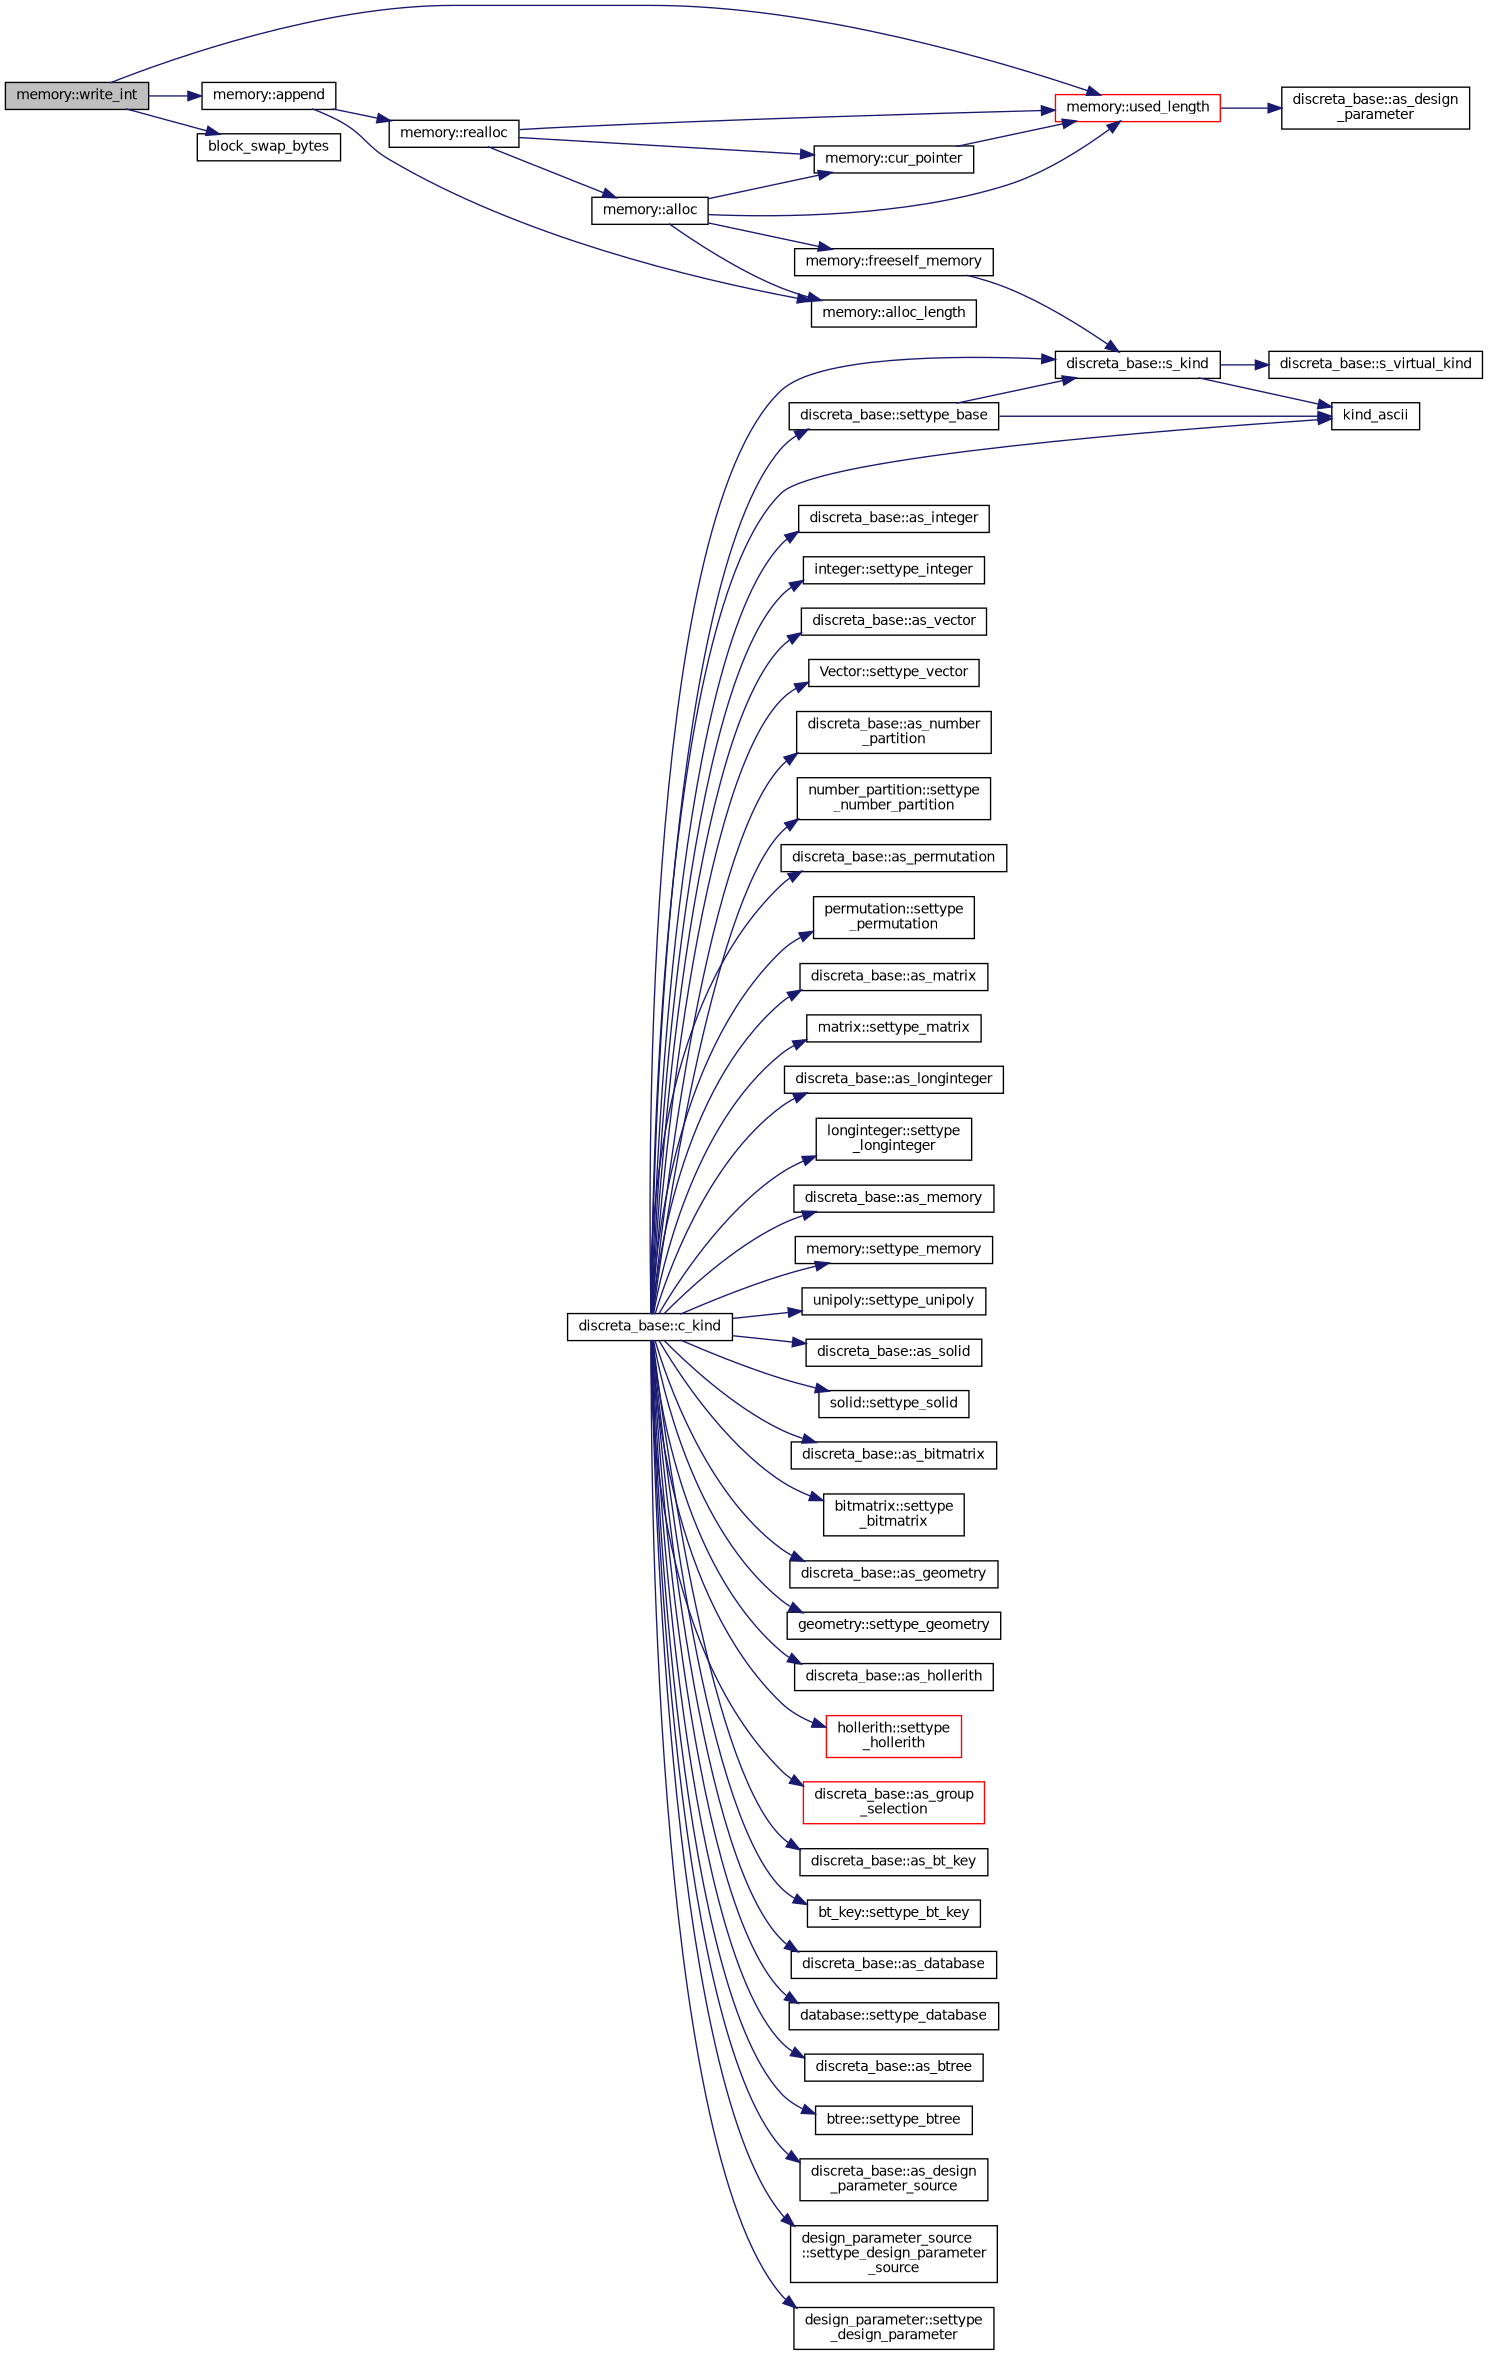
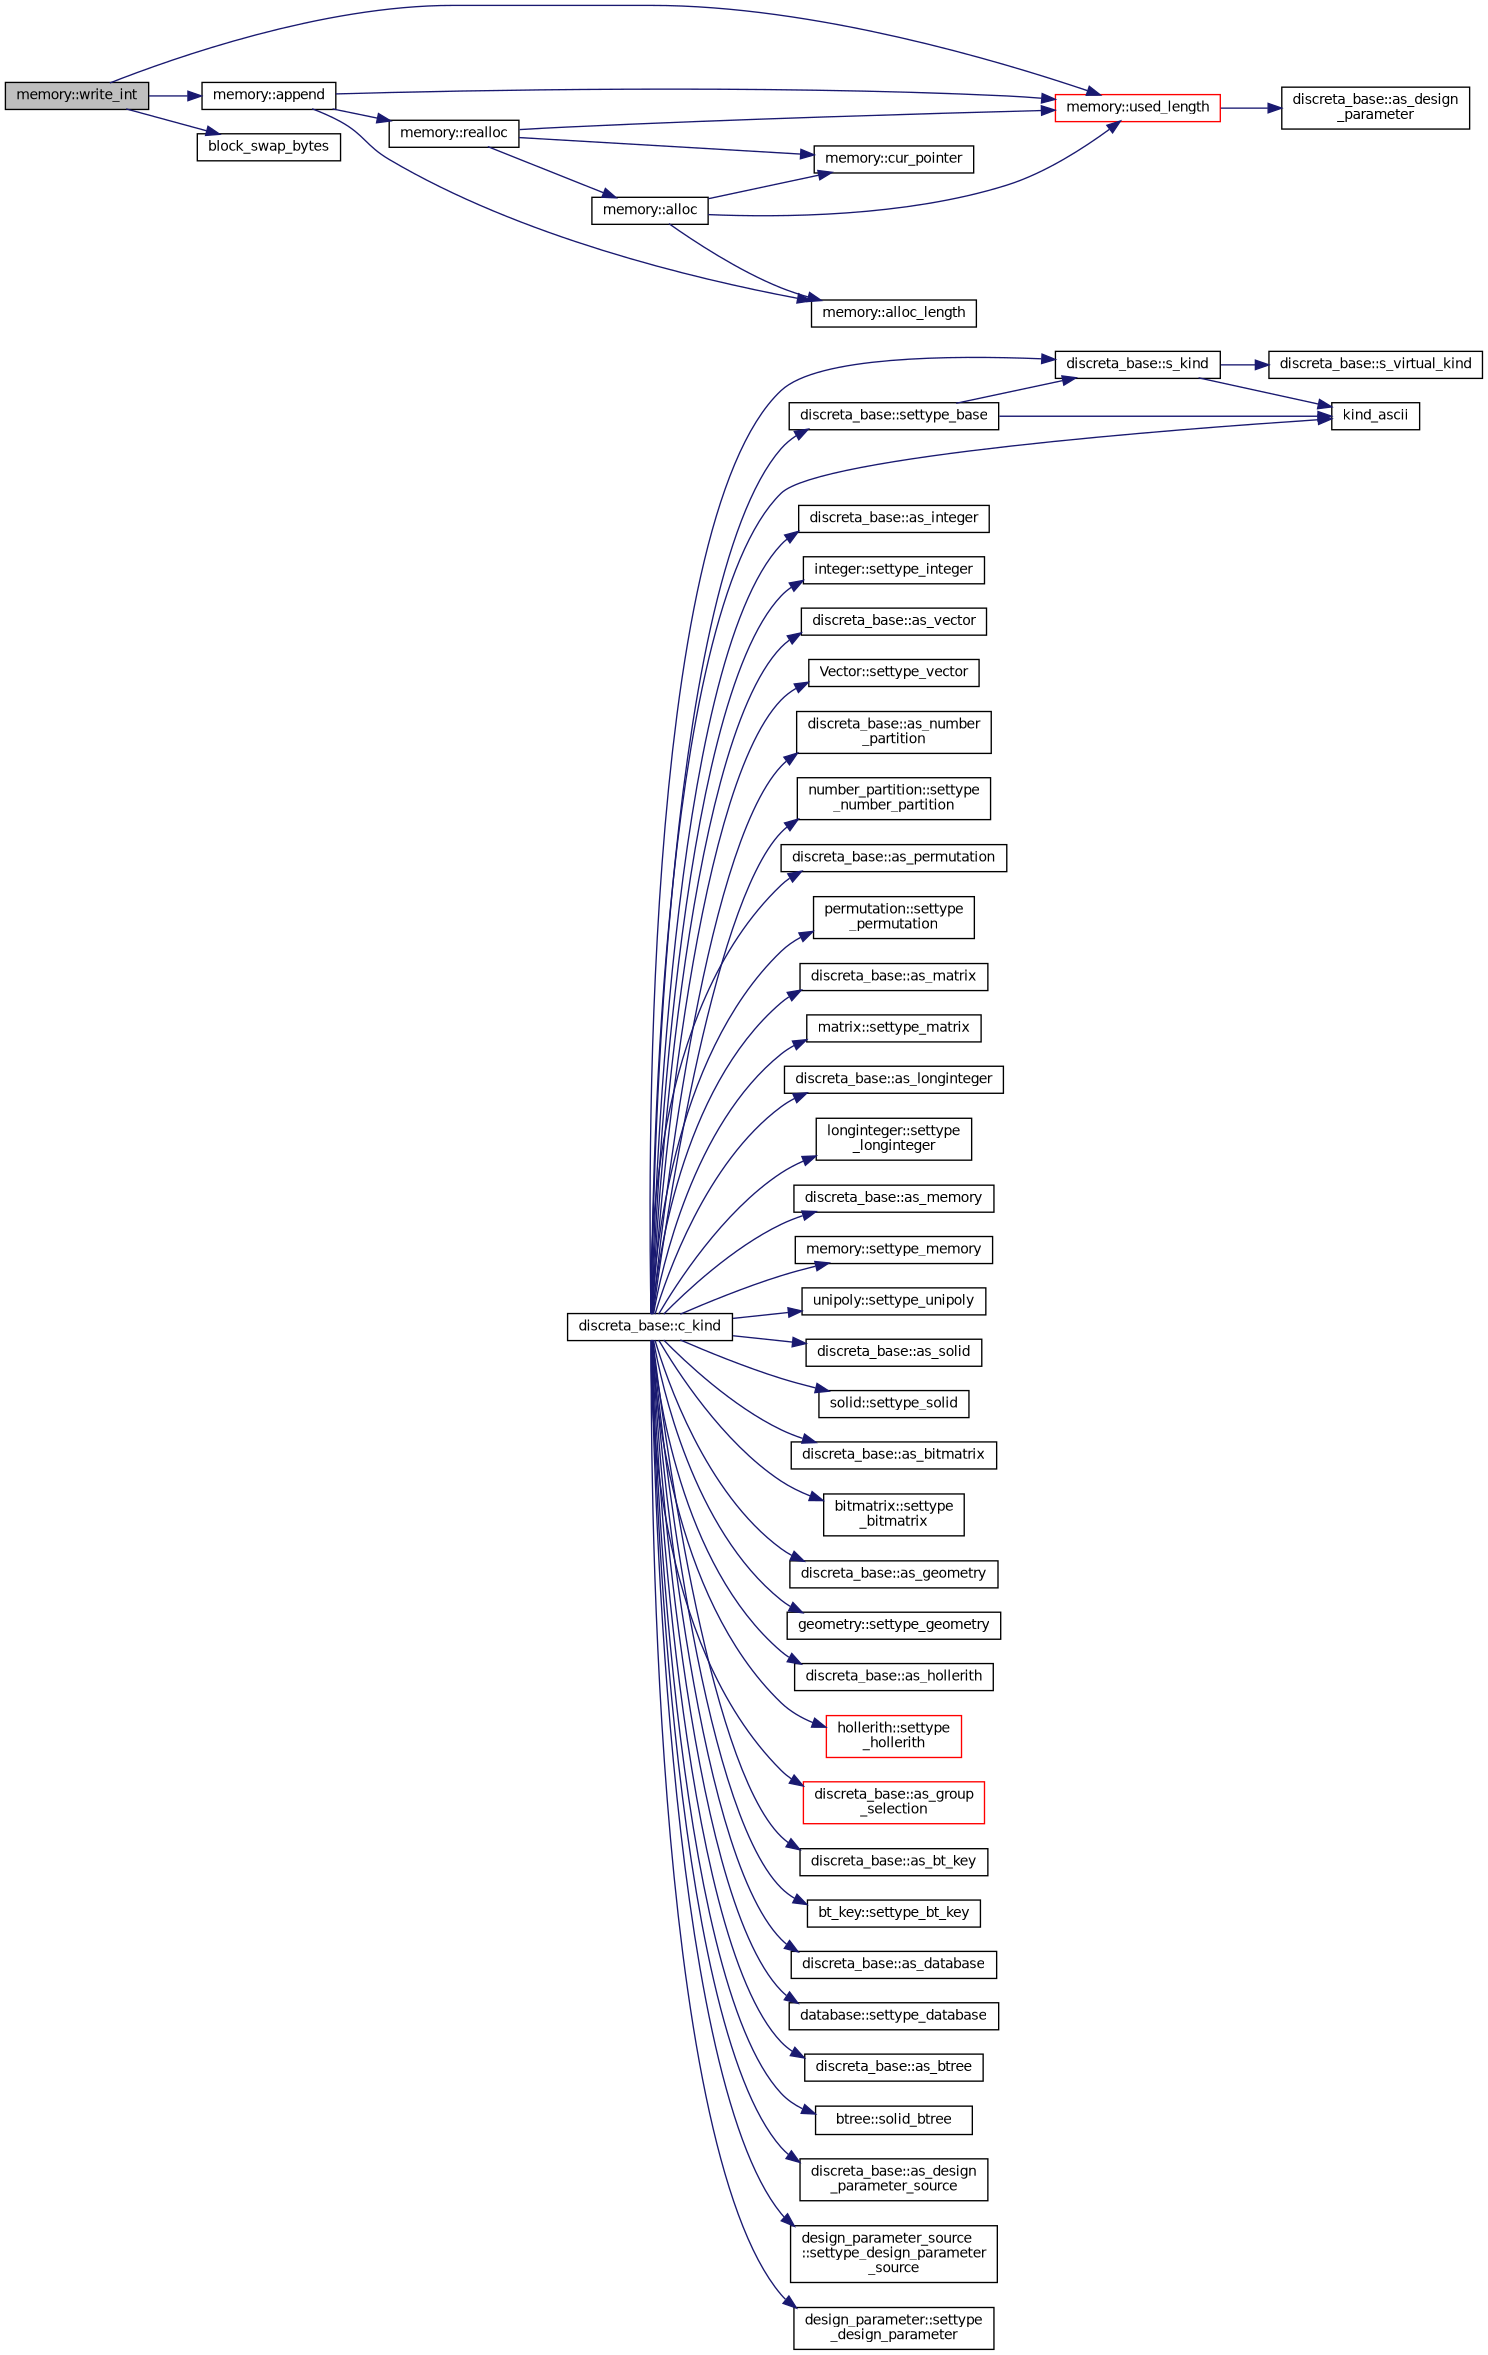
edge "memory::cur_pointer" -> "memory::used_length": now "memory::append" -> "memory::used_length"
node "memory::freeself_memory": removed
node "btree::settype_btree": label "btree::settype_btree" -> "btree::solid_btree"
